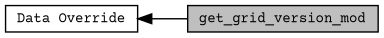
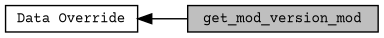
node "get_grid_version_mod": label "get_grid_version_mod" -> "get_mod_version_mod"
